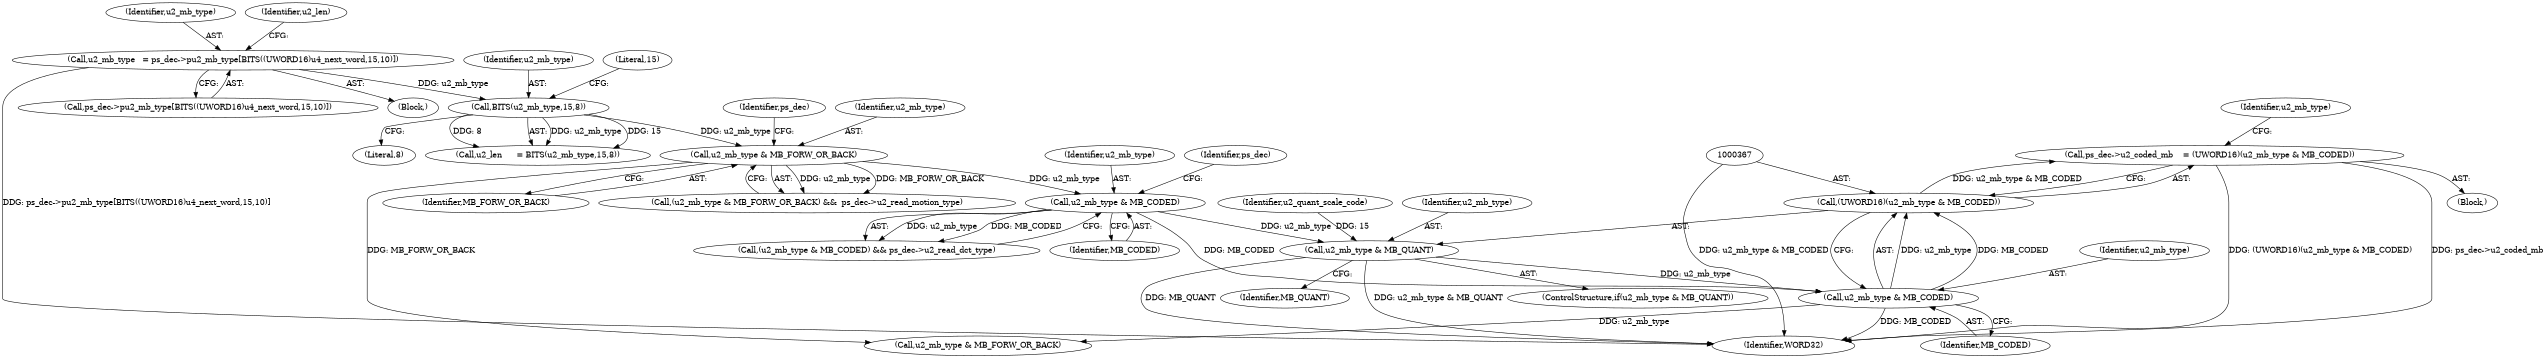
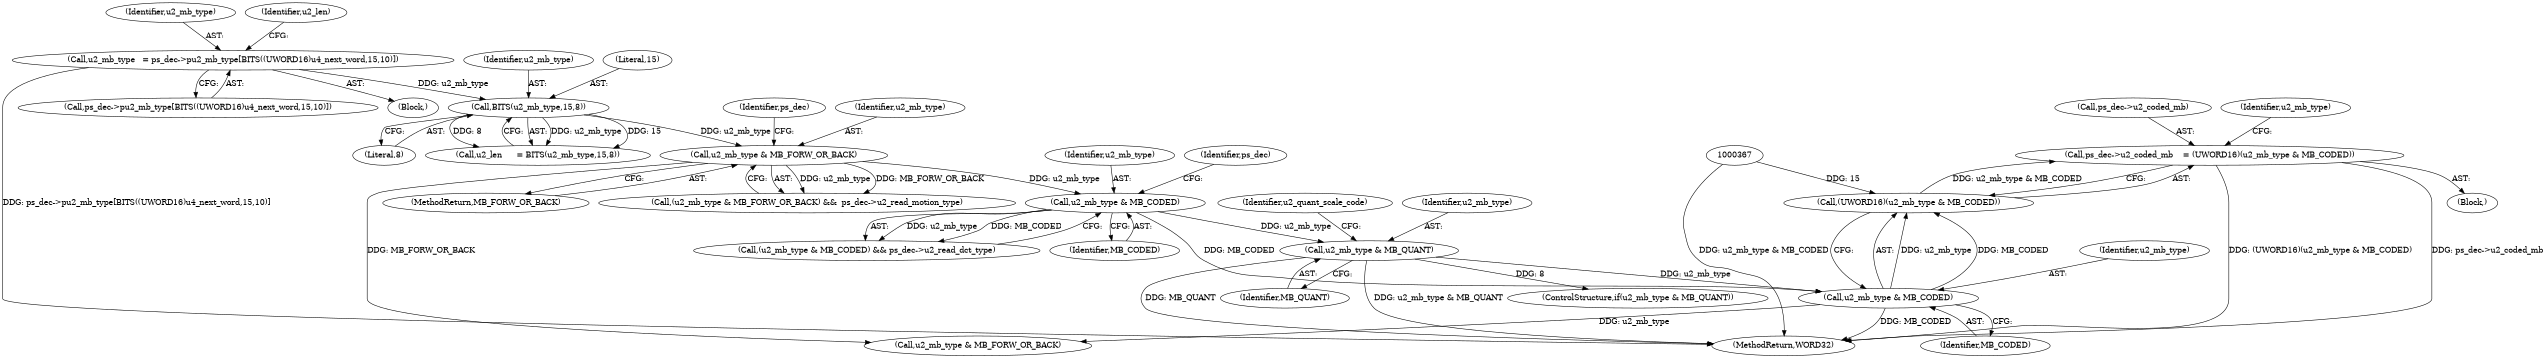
edge "(Literal,15)" -> "(Call,BITS(u2_mb_type,15,8))": label "CFG: " -> "AST: "
node "(Call,ps_dec->u2_coded_mb)": added
edge "(Literal,8)" -> "(Call,BITS(u2_mb_type,15,8))": added, label "AST:"
edge "(Call,u2_len      = BITS(u2_mb_type,15,8))" -> "(Call,BITS(u2_mb_type,15,8))": added, label "CFG:"
edge "1000367" -> "(Call,(UWORD16)(u2_mb_type & MB_CODED))": label "AST: " -> "DDG: 15"
node "(Identifier,MB_FORW_OR_BACK)": label "(Identifier,MB_FORW_OR_BACK)" -> "(MethodReturn,MB_FORW_OR_BACK)"
edge "(Identifier,u2_quant_scale_code)" -> "(Call,u2_mb_type & MB_QUANT)": label "DDG: 15" -> "CFG: "
edge "(Call,(UWORD16)(u2_mb_type & MB_CODED))" -> "(Call,u2_mb_type & MB_QUANT)": now "(Identifier,MB_QUANT)" -> "(Call,u2_mb_type & MB_QUANT)"
edge "(Call,u2_mb_type & MB_QUANT)" -> "(ControlStructure,if(u2_mb_type & MB_QUANT))": label "AST: " -> "DDG: 8"
node "(Identifier,WORD32)": label "(Identifier,WORD32)" -> "(MethodReturn,WORD32)"
